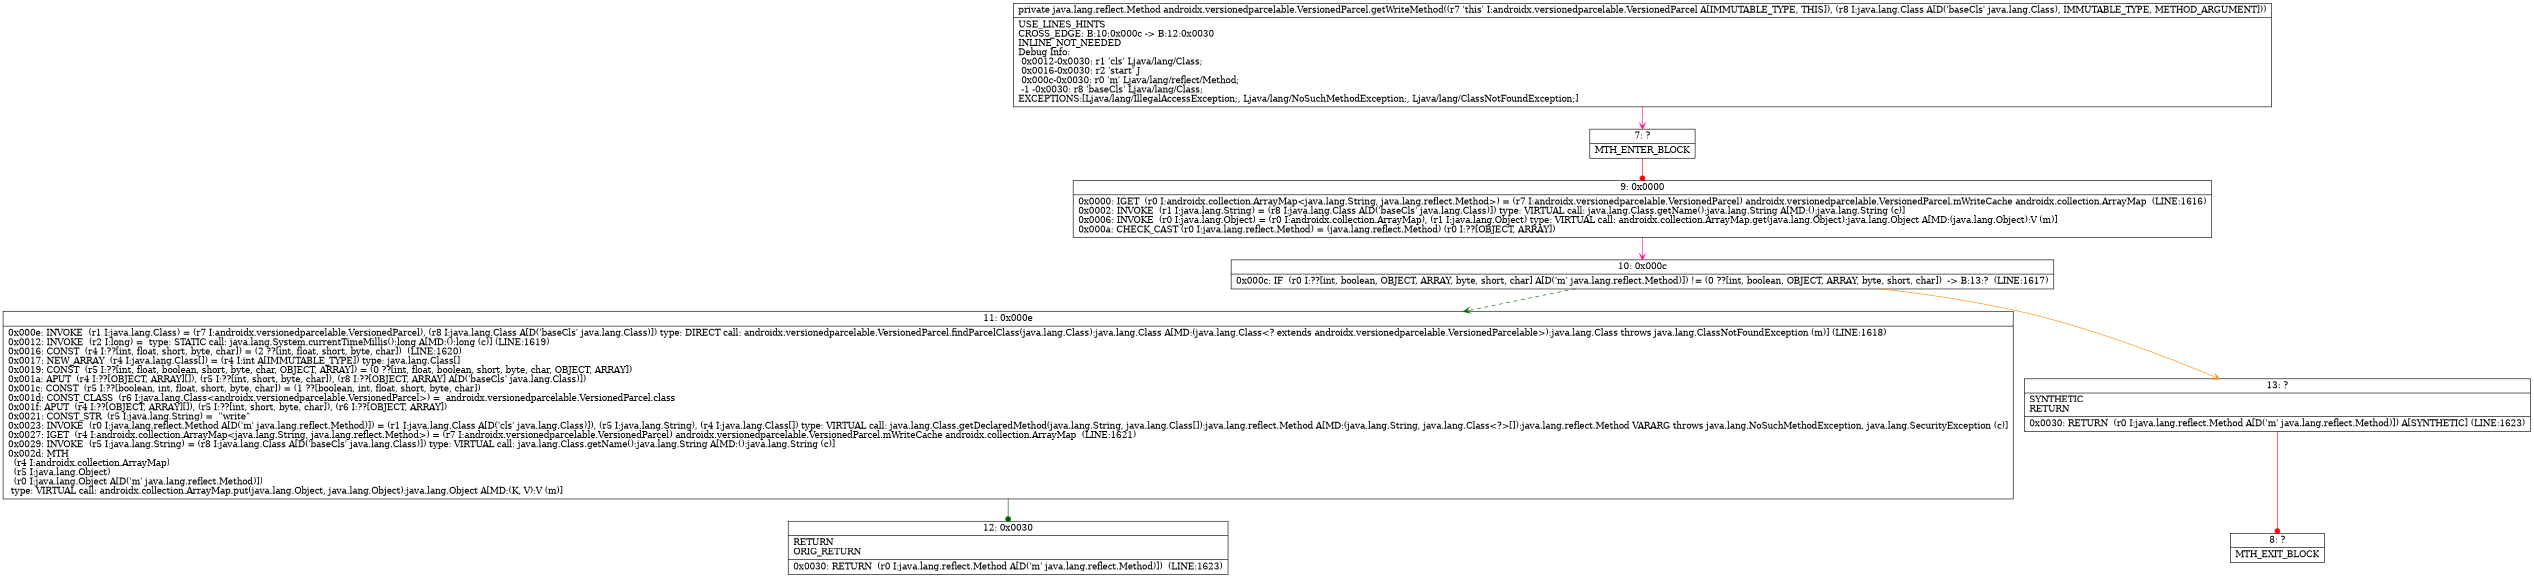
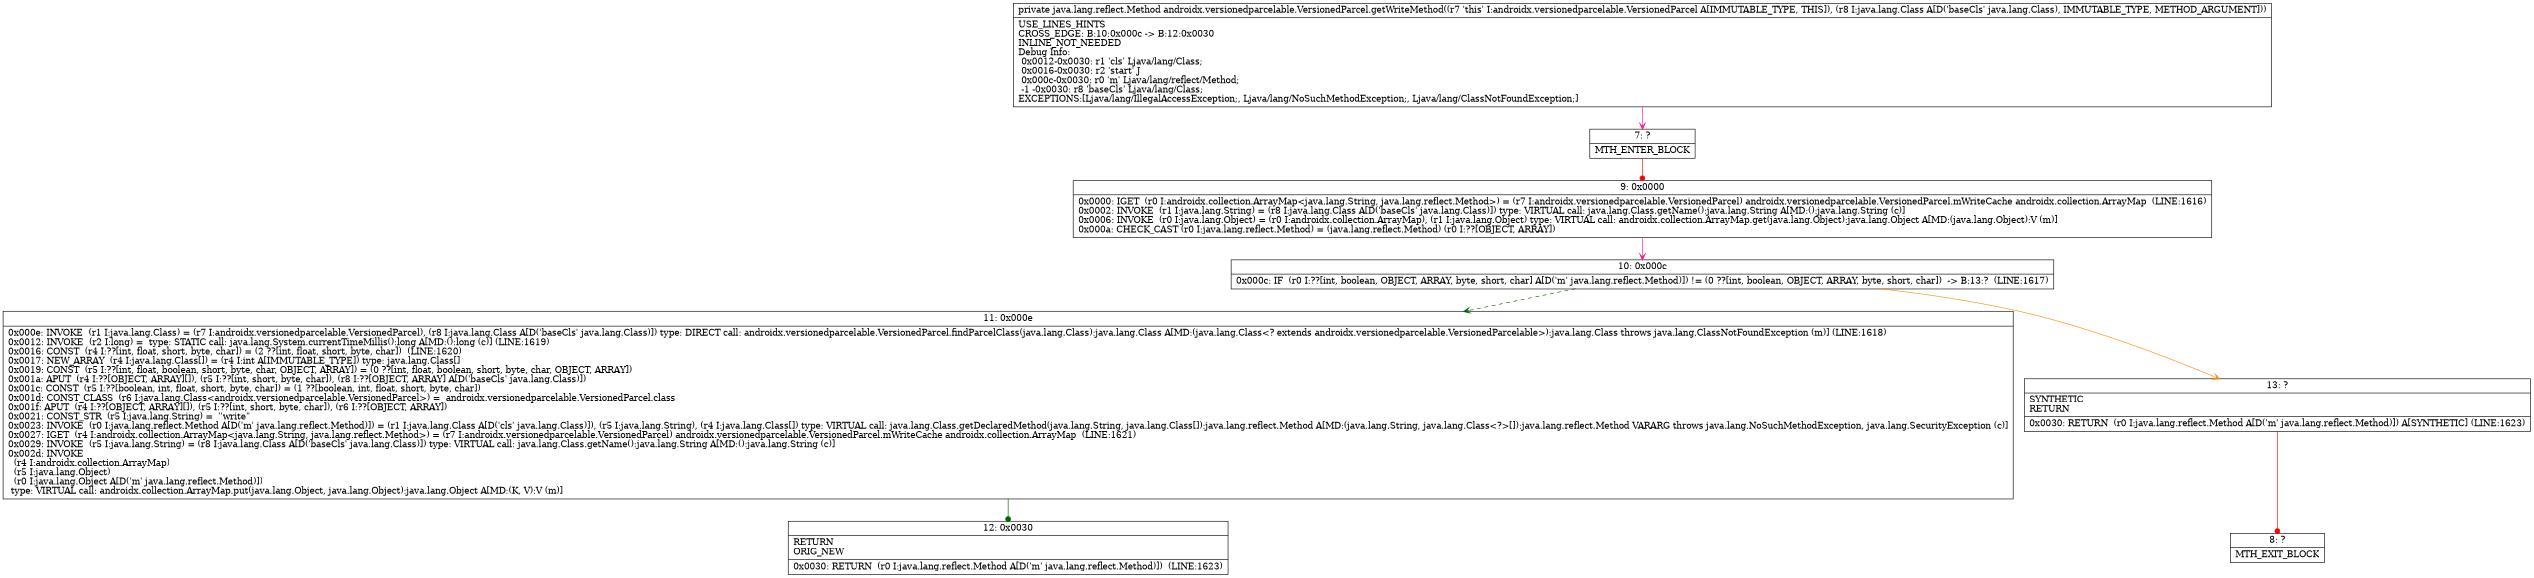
node "11: 0x000e": text "0x002d: MTH" -> "0x002d: INVOKE"
node "12: 0x0030": text "ORIG_RETURN" -> "ORIG_NEW"
